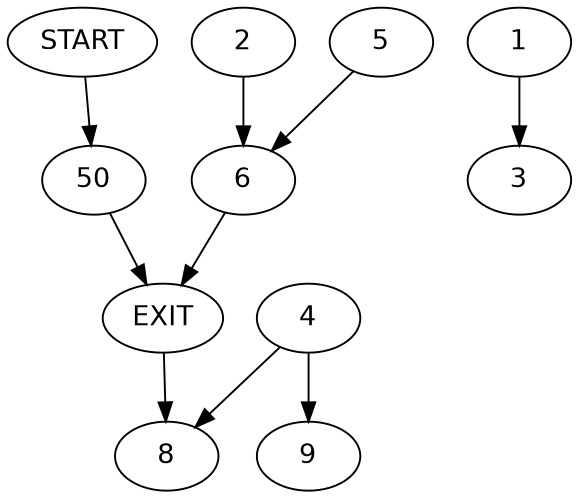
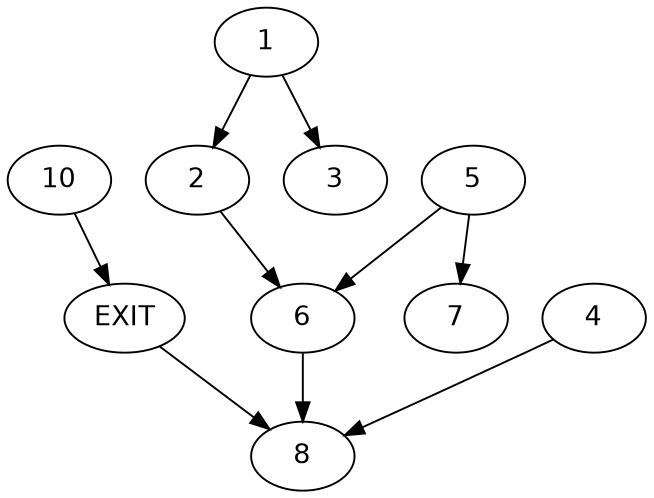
node "START": removed
edge "1" -> "2": added
node "50": label "50" -> "10"
edge "6" -> "EXIT": now "6" -> "8"
node "7": added
node "9": removed
